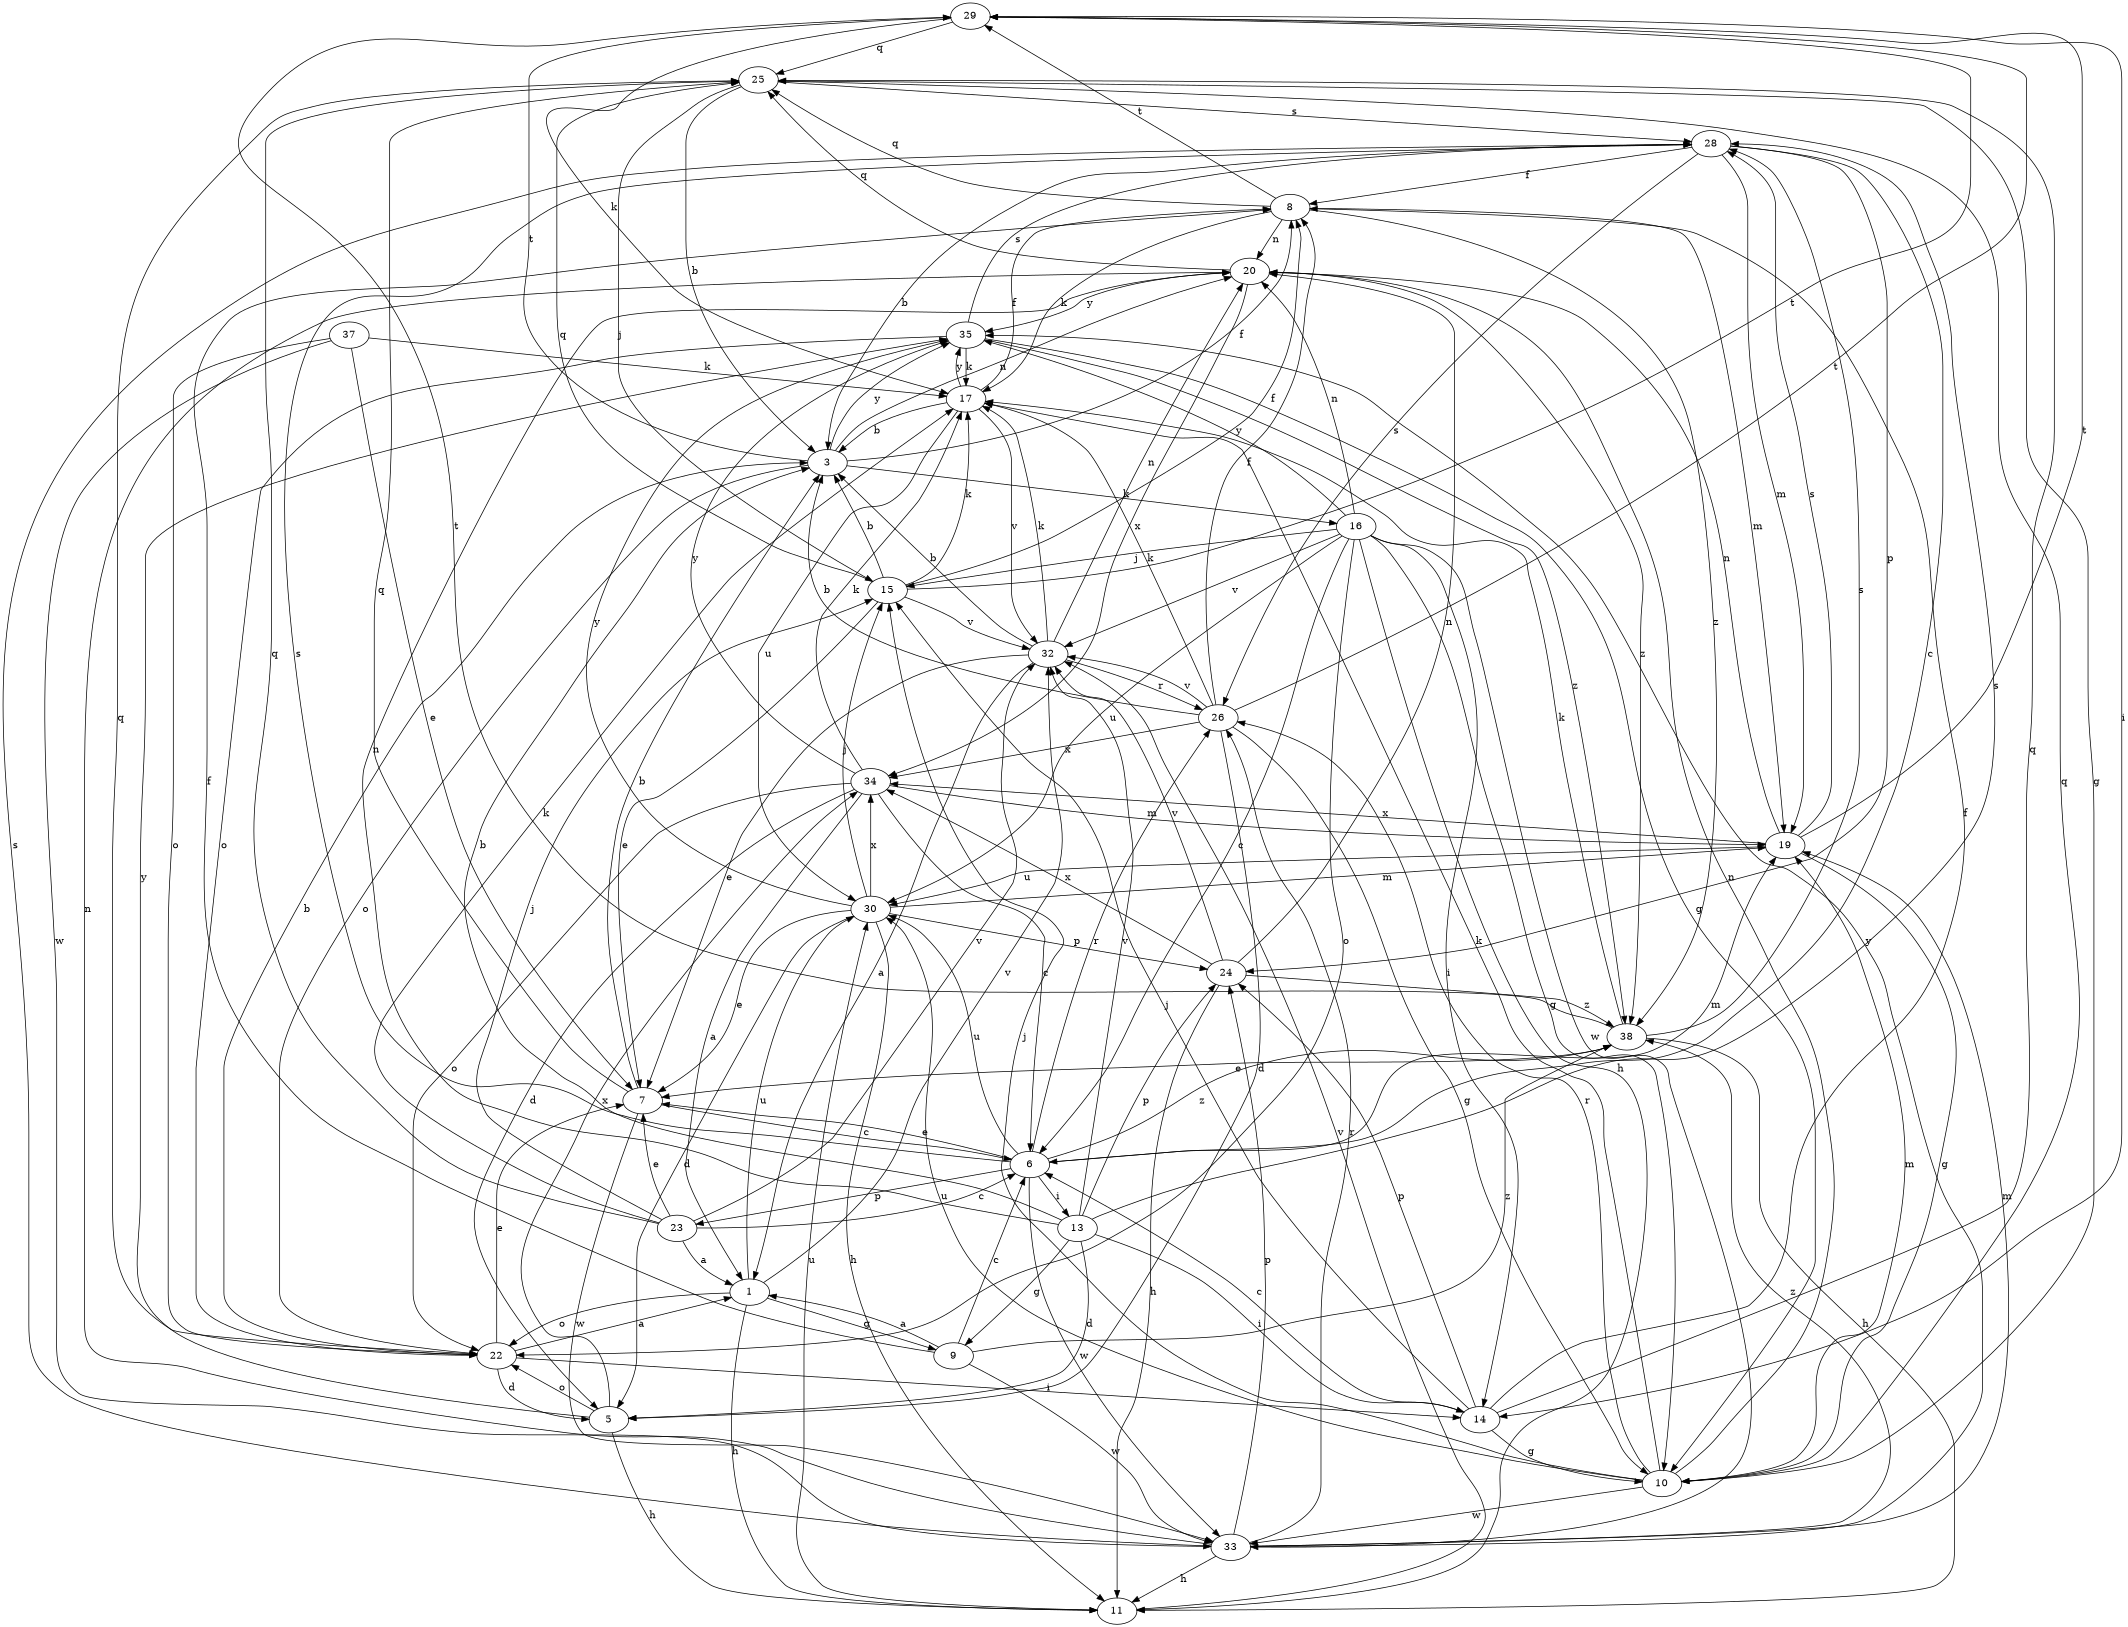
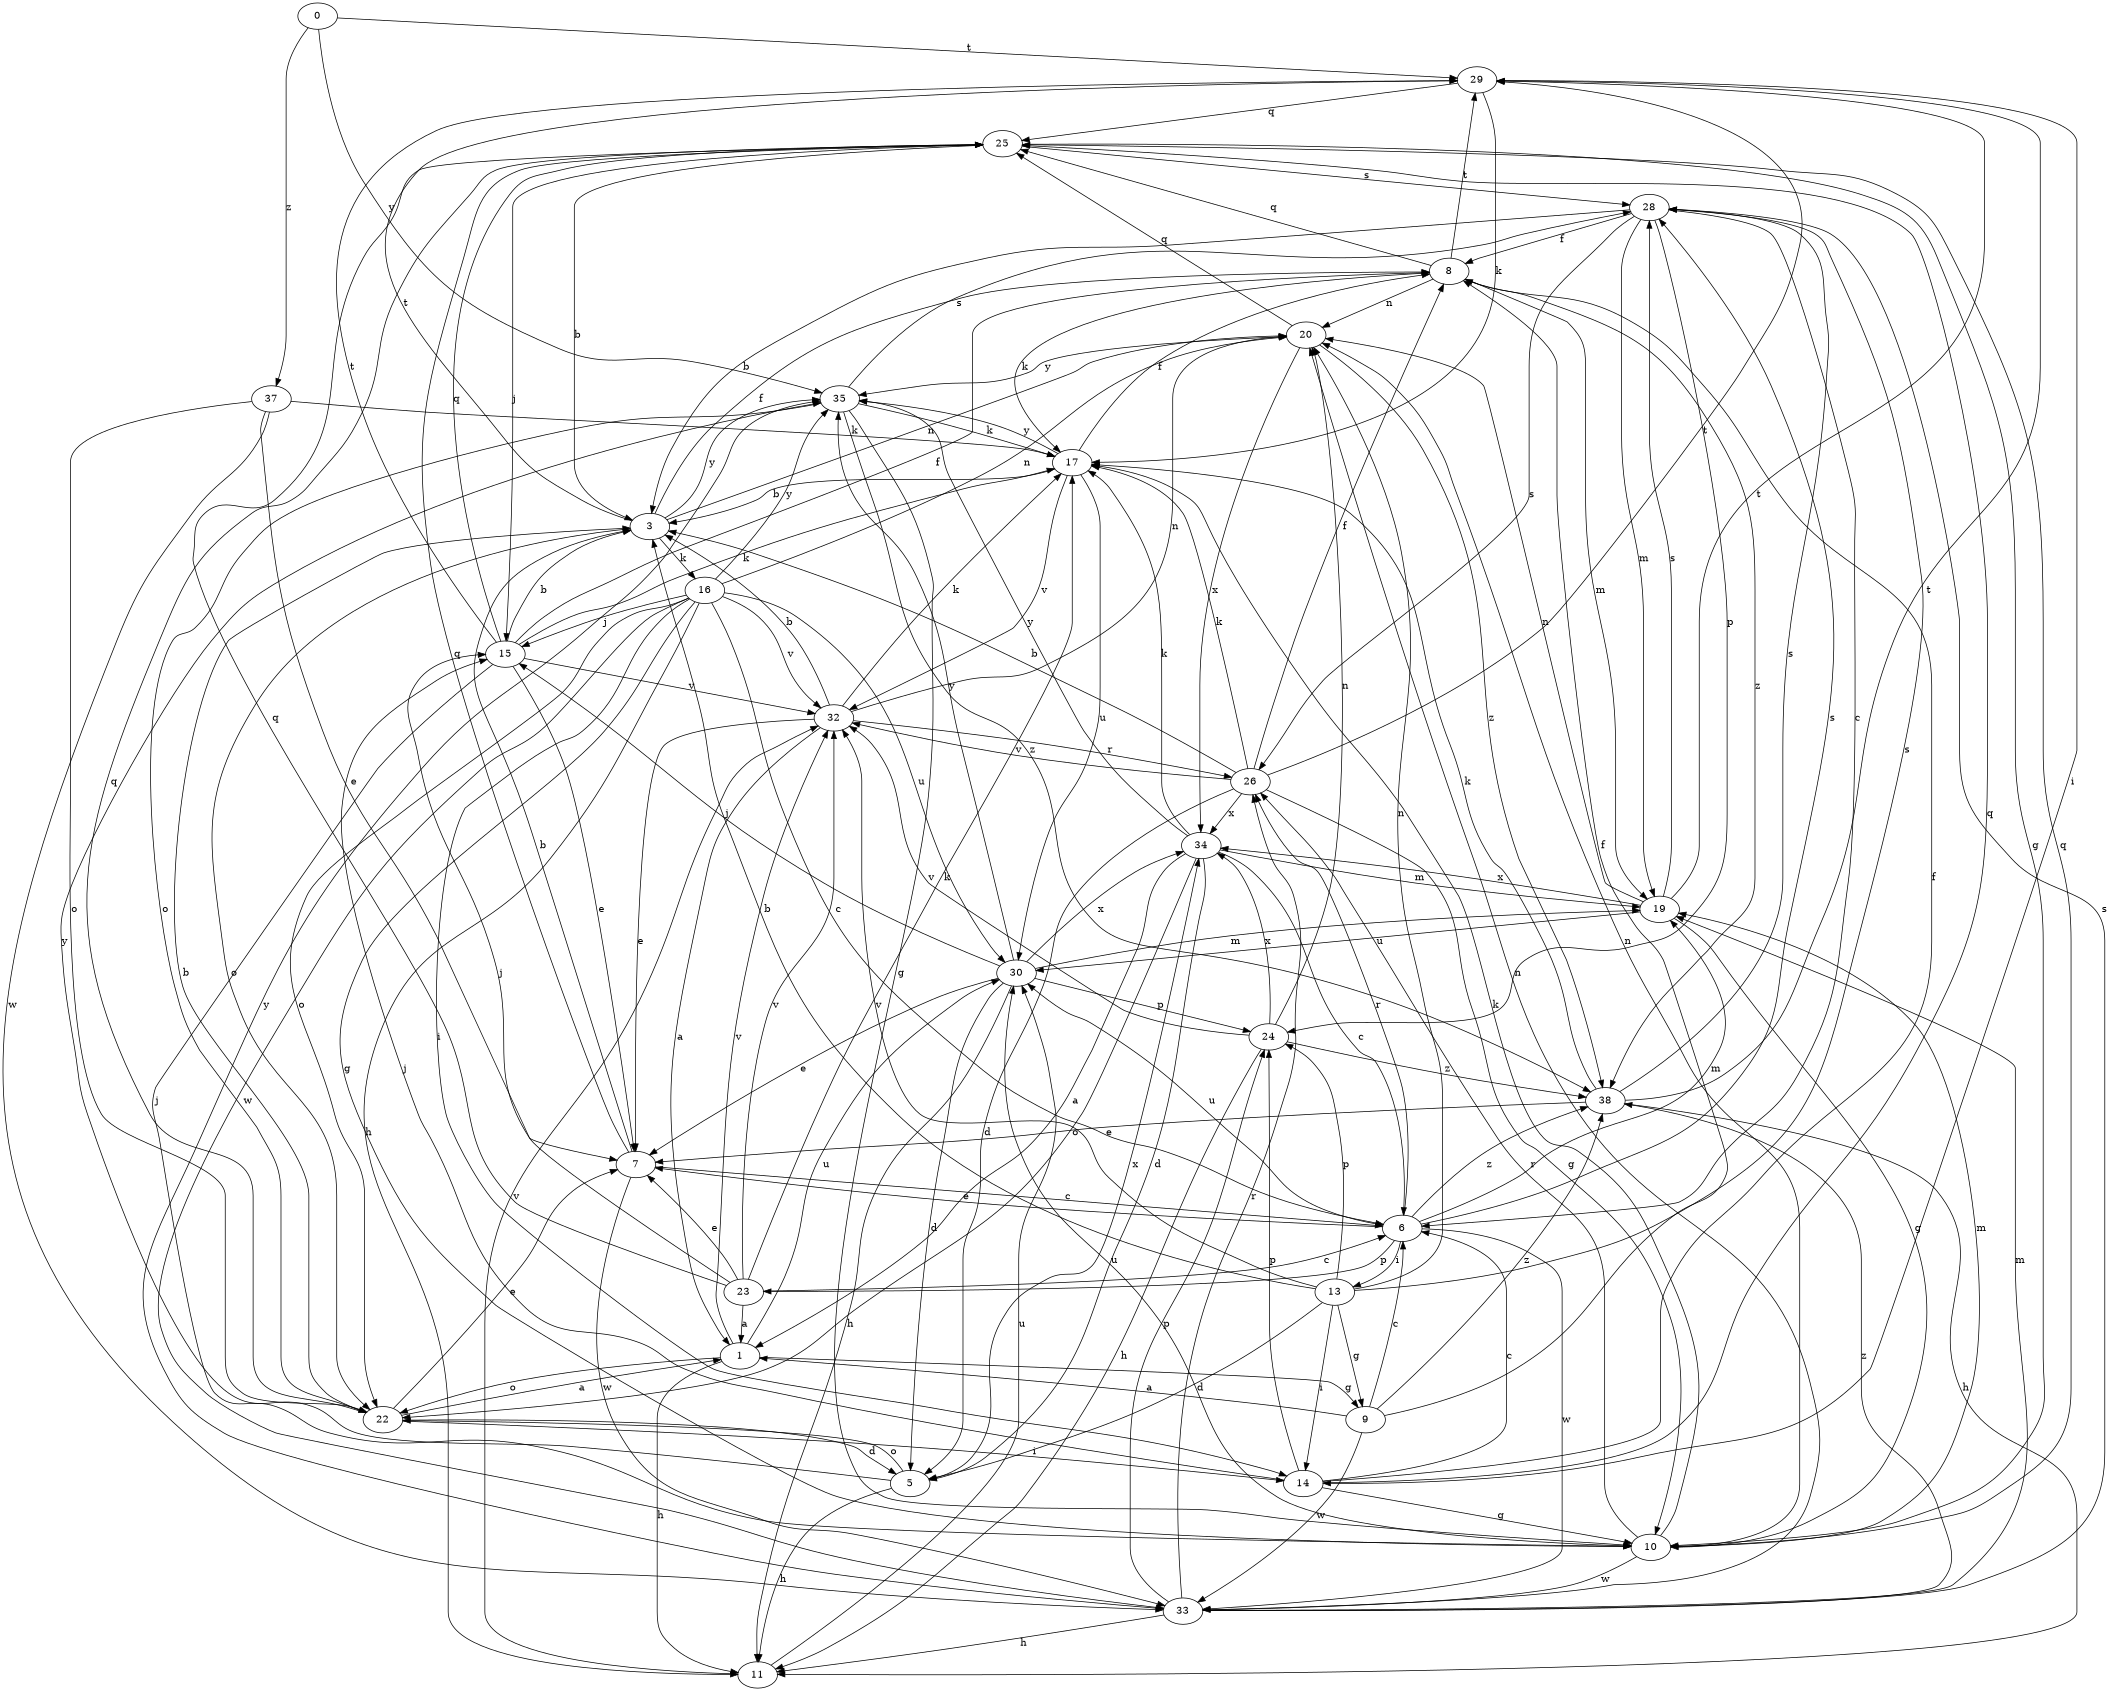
node "0": added
edge "10" -> "15": reversed
